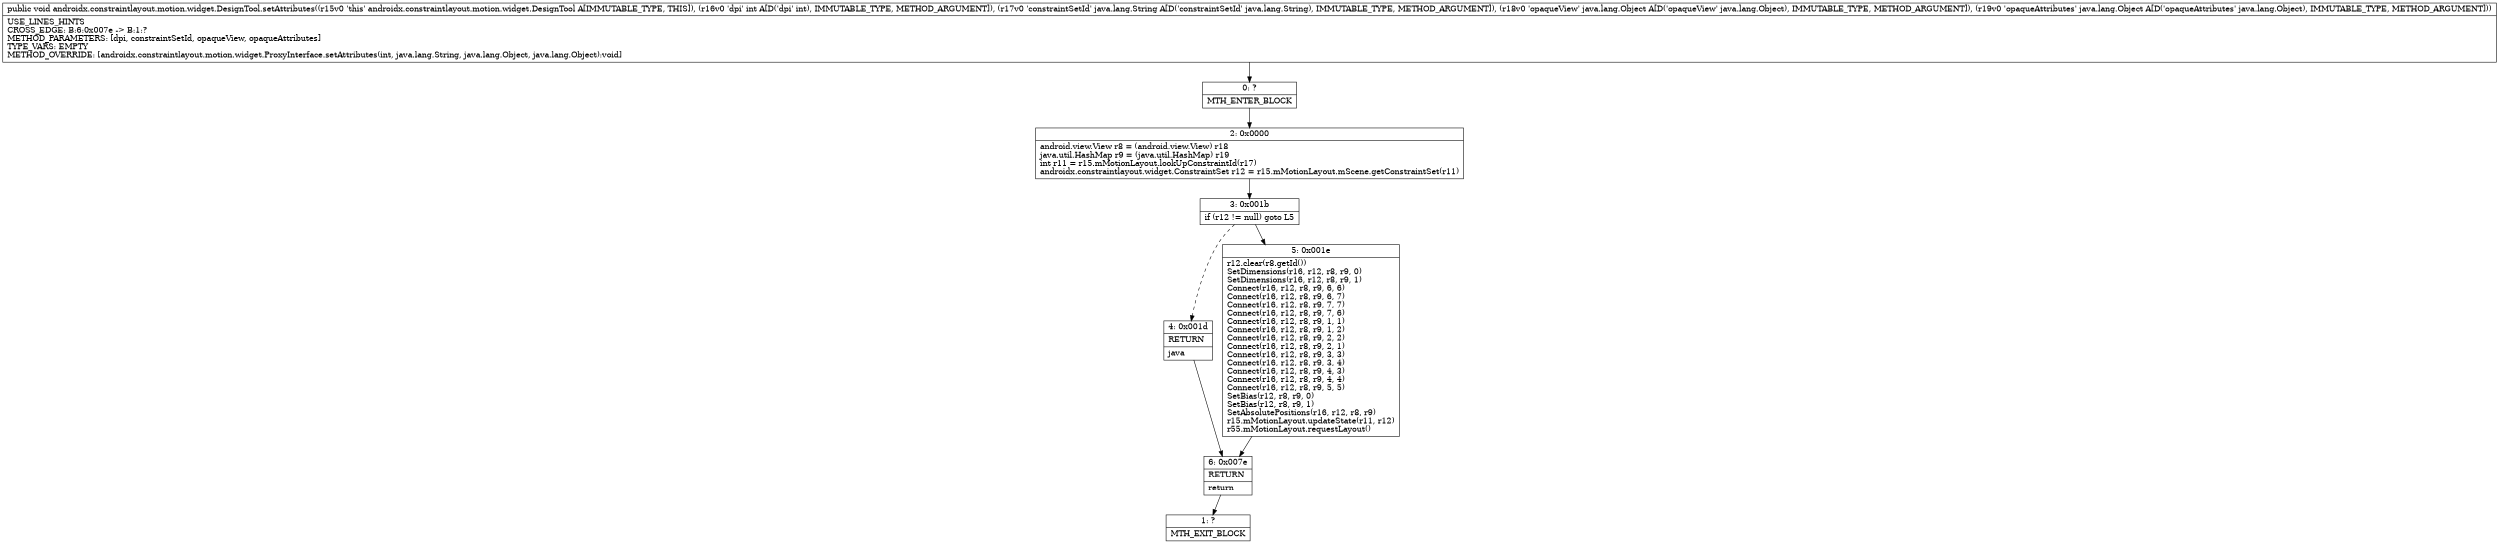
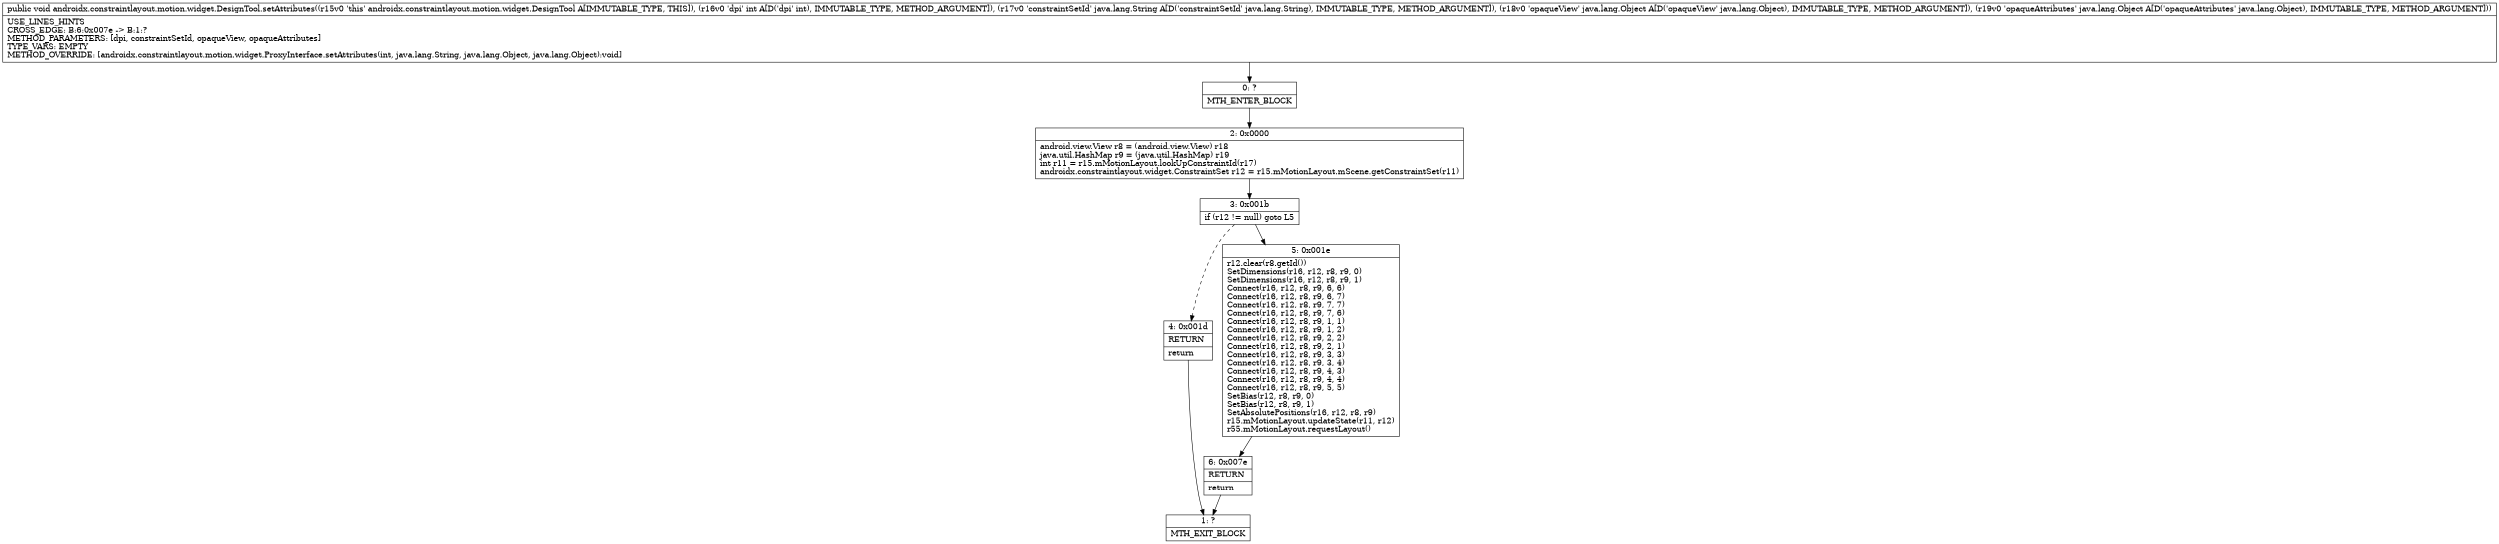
node "4: 0x001d": text "java" -> "return"
edge "4: 0x001d" -> "6: 0x007e": now "4: 0x001d" -> "1: ?"
